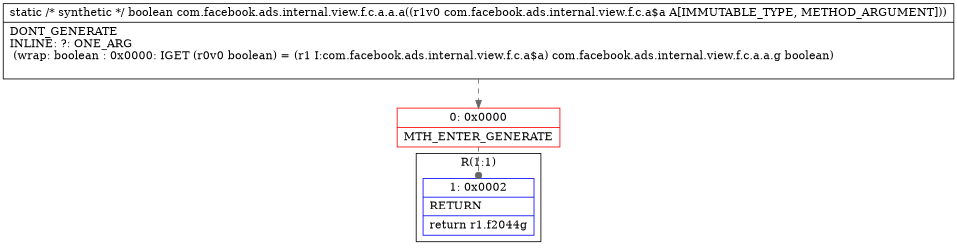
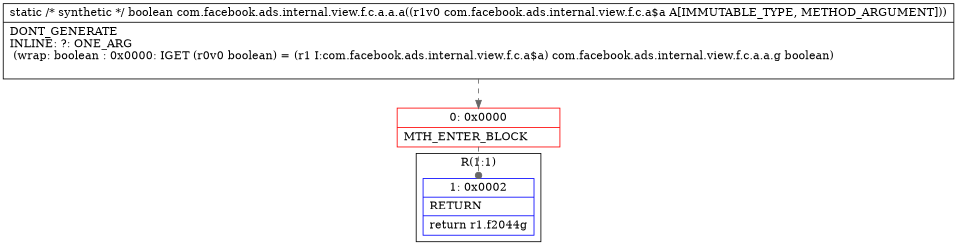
node "0: 0x0000": text "MTH_ENTER_GENERATE" -> "MTH_ENTER_BLOCK"
